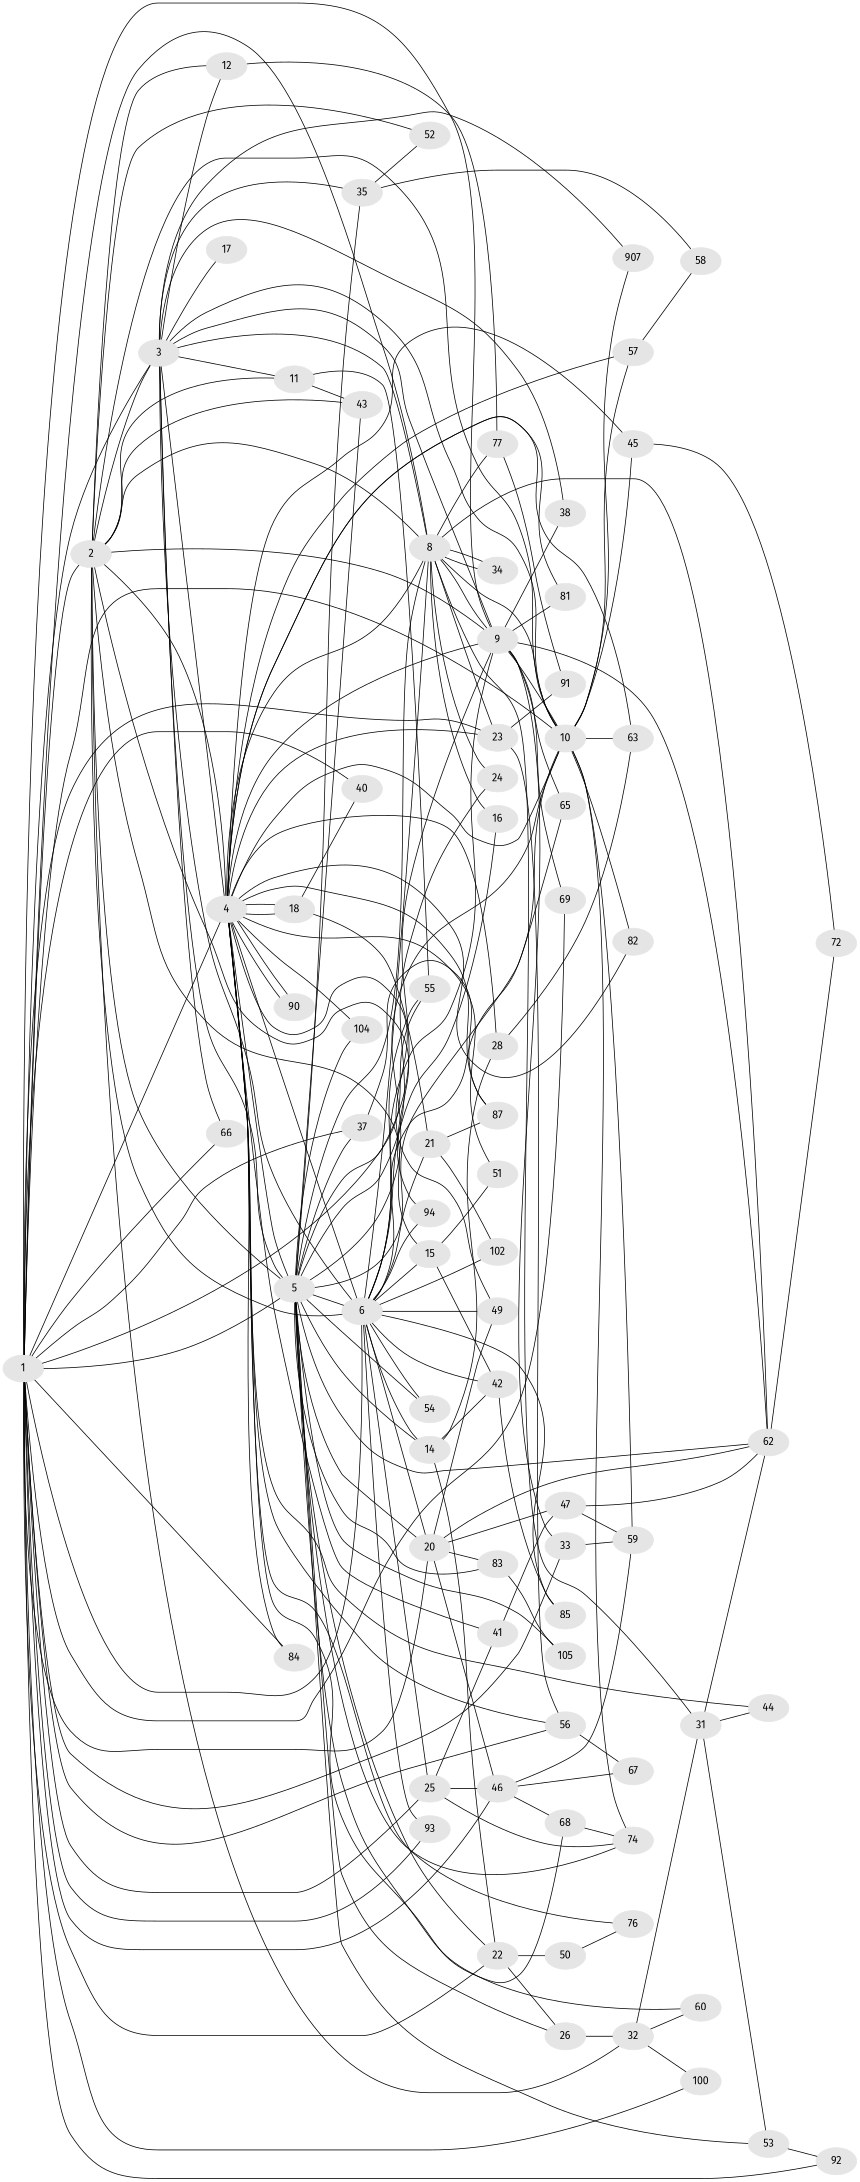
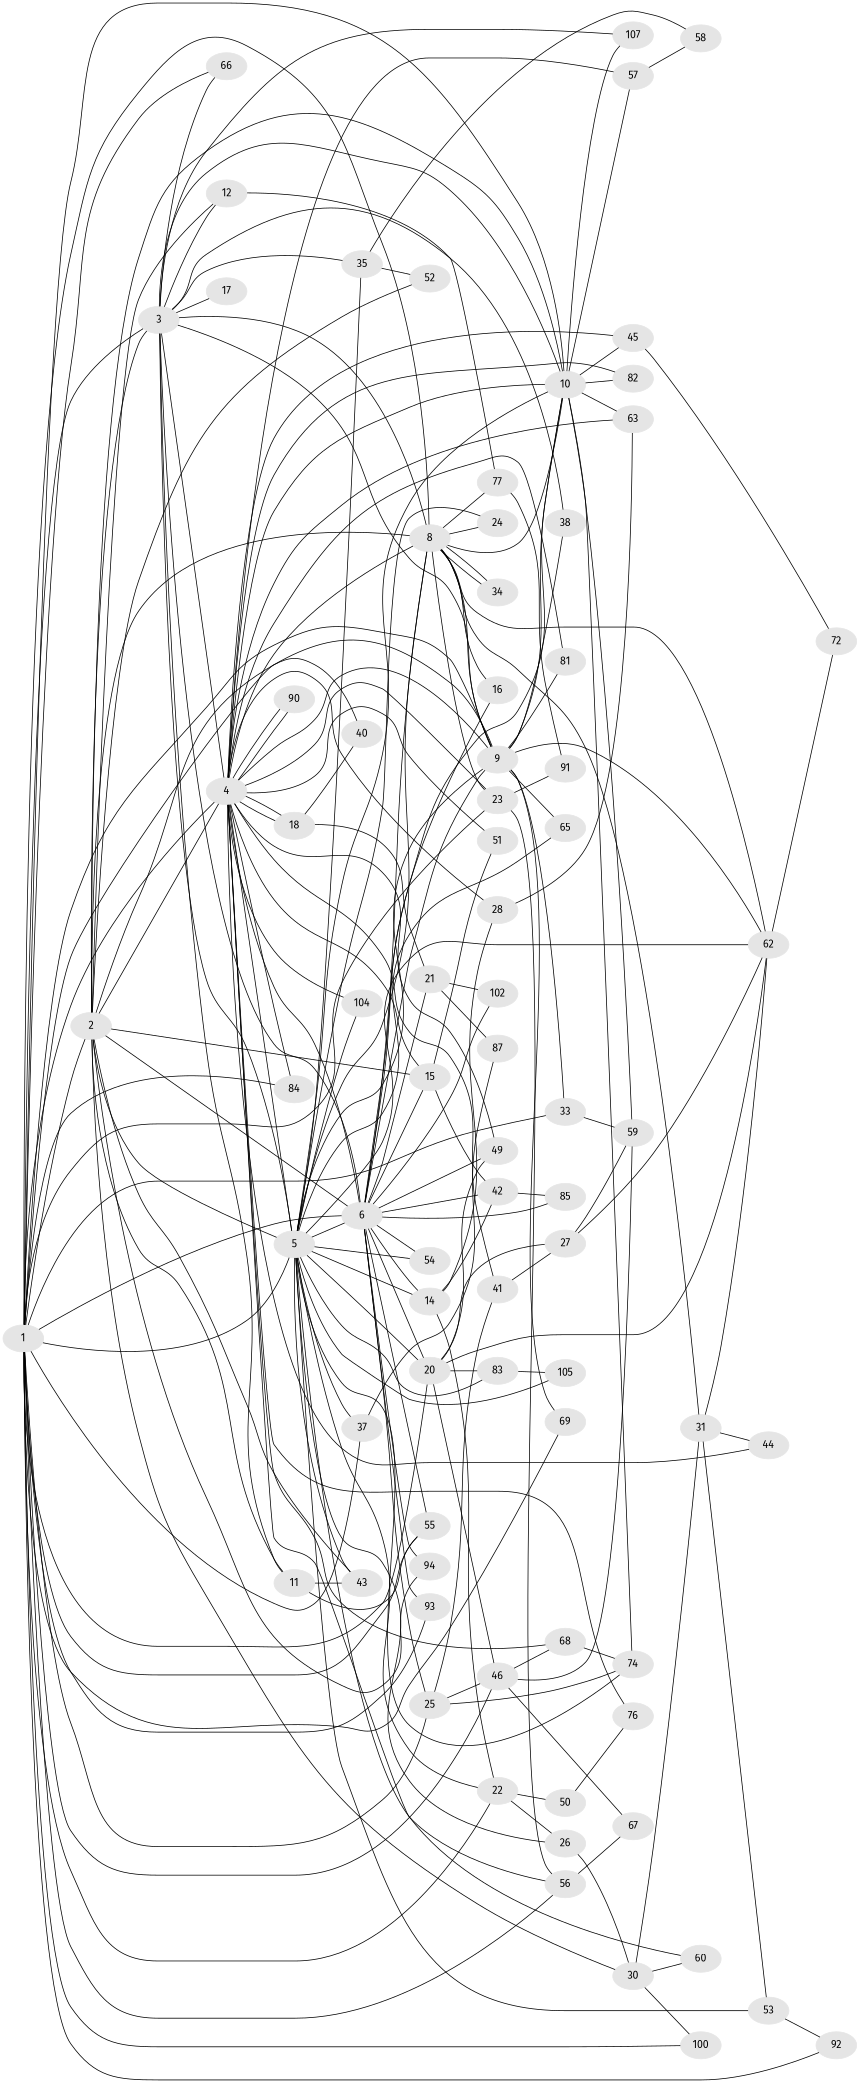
node "907": label "907" -> "107"
edge "4" -- "87": now "4" -- "15"
node "47": label "47" -> "27"
node "32": label "32" -> "30"
